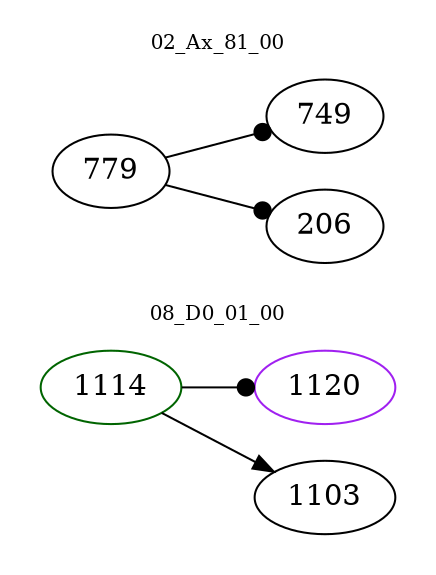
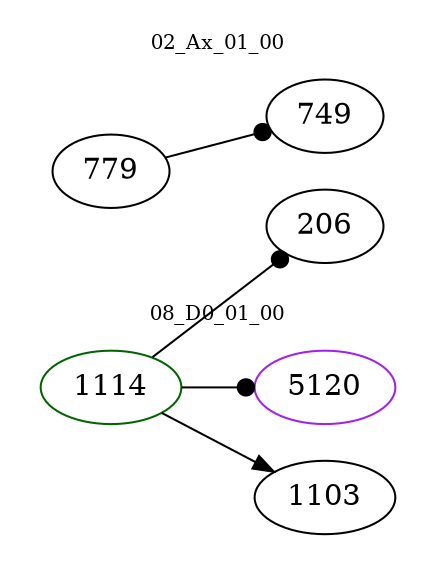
cluster "02_Ax_81_00": label "02_Ax_81_00" -> "02_Ax_01_00"
edge "779" -> "206": now "1114" -> "206"
node "1120": label "1120" -> "5120"
